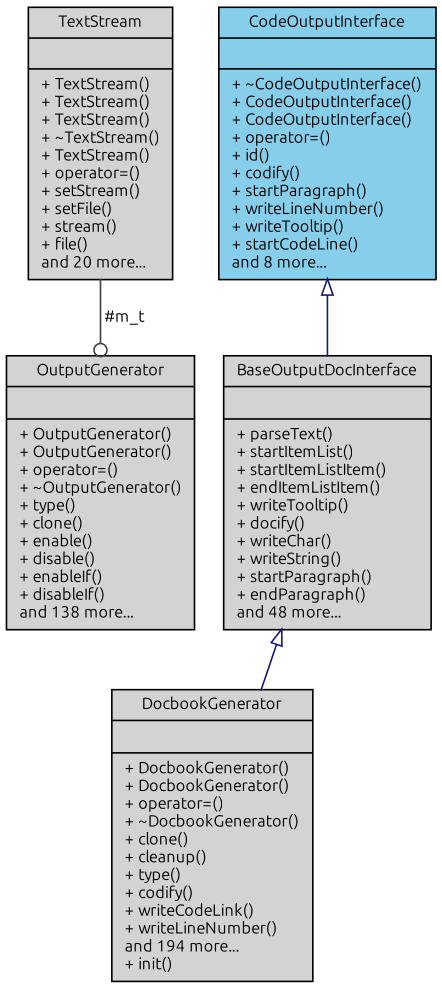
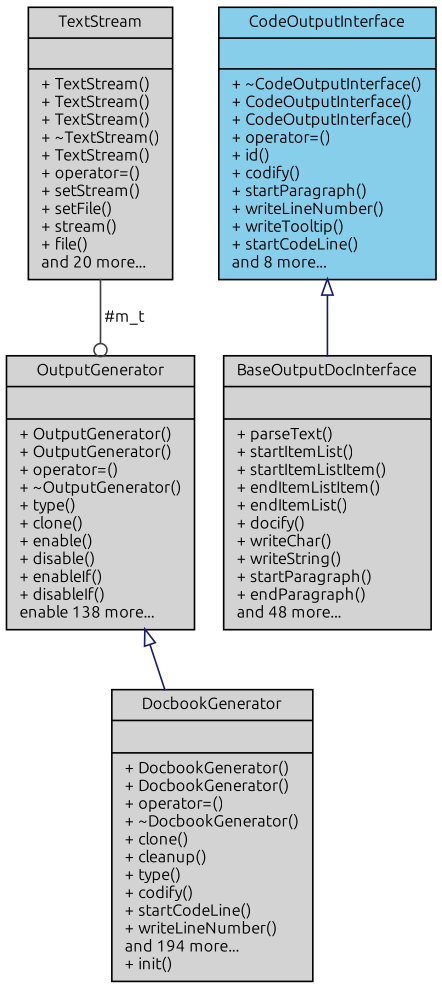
node "BaseOutputDocInterface": text "+ writeTooltip()" -> "+ endItemList()"
node "OutputGenerator": text "and 138 more..." -> "enable 138 more..."
edge "DocbookGenerator" -> "BaseOutputDocInterface": now "DocbookGenerator" -> "OutputGenerator"
node "DocbookGenerator": text "+ writeCodeLink()" -> "+ startCodeLine()"
